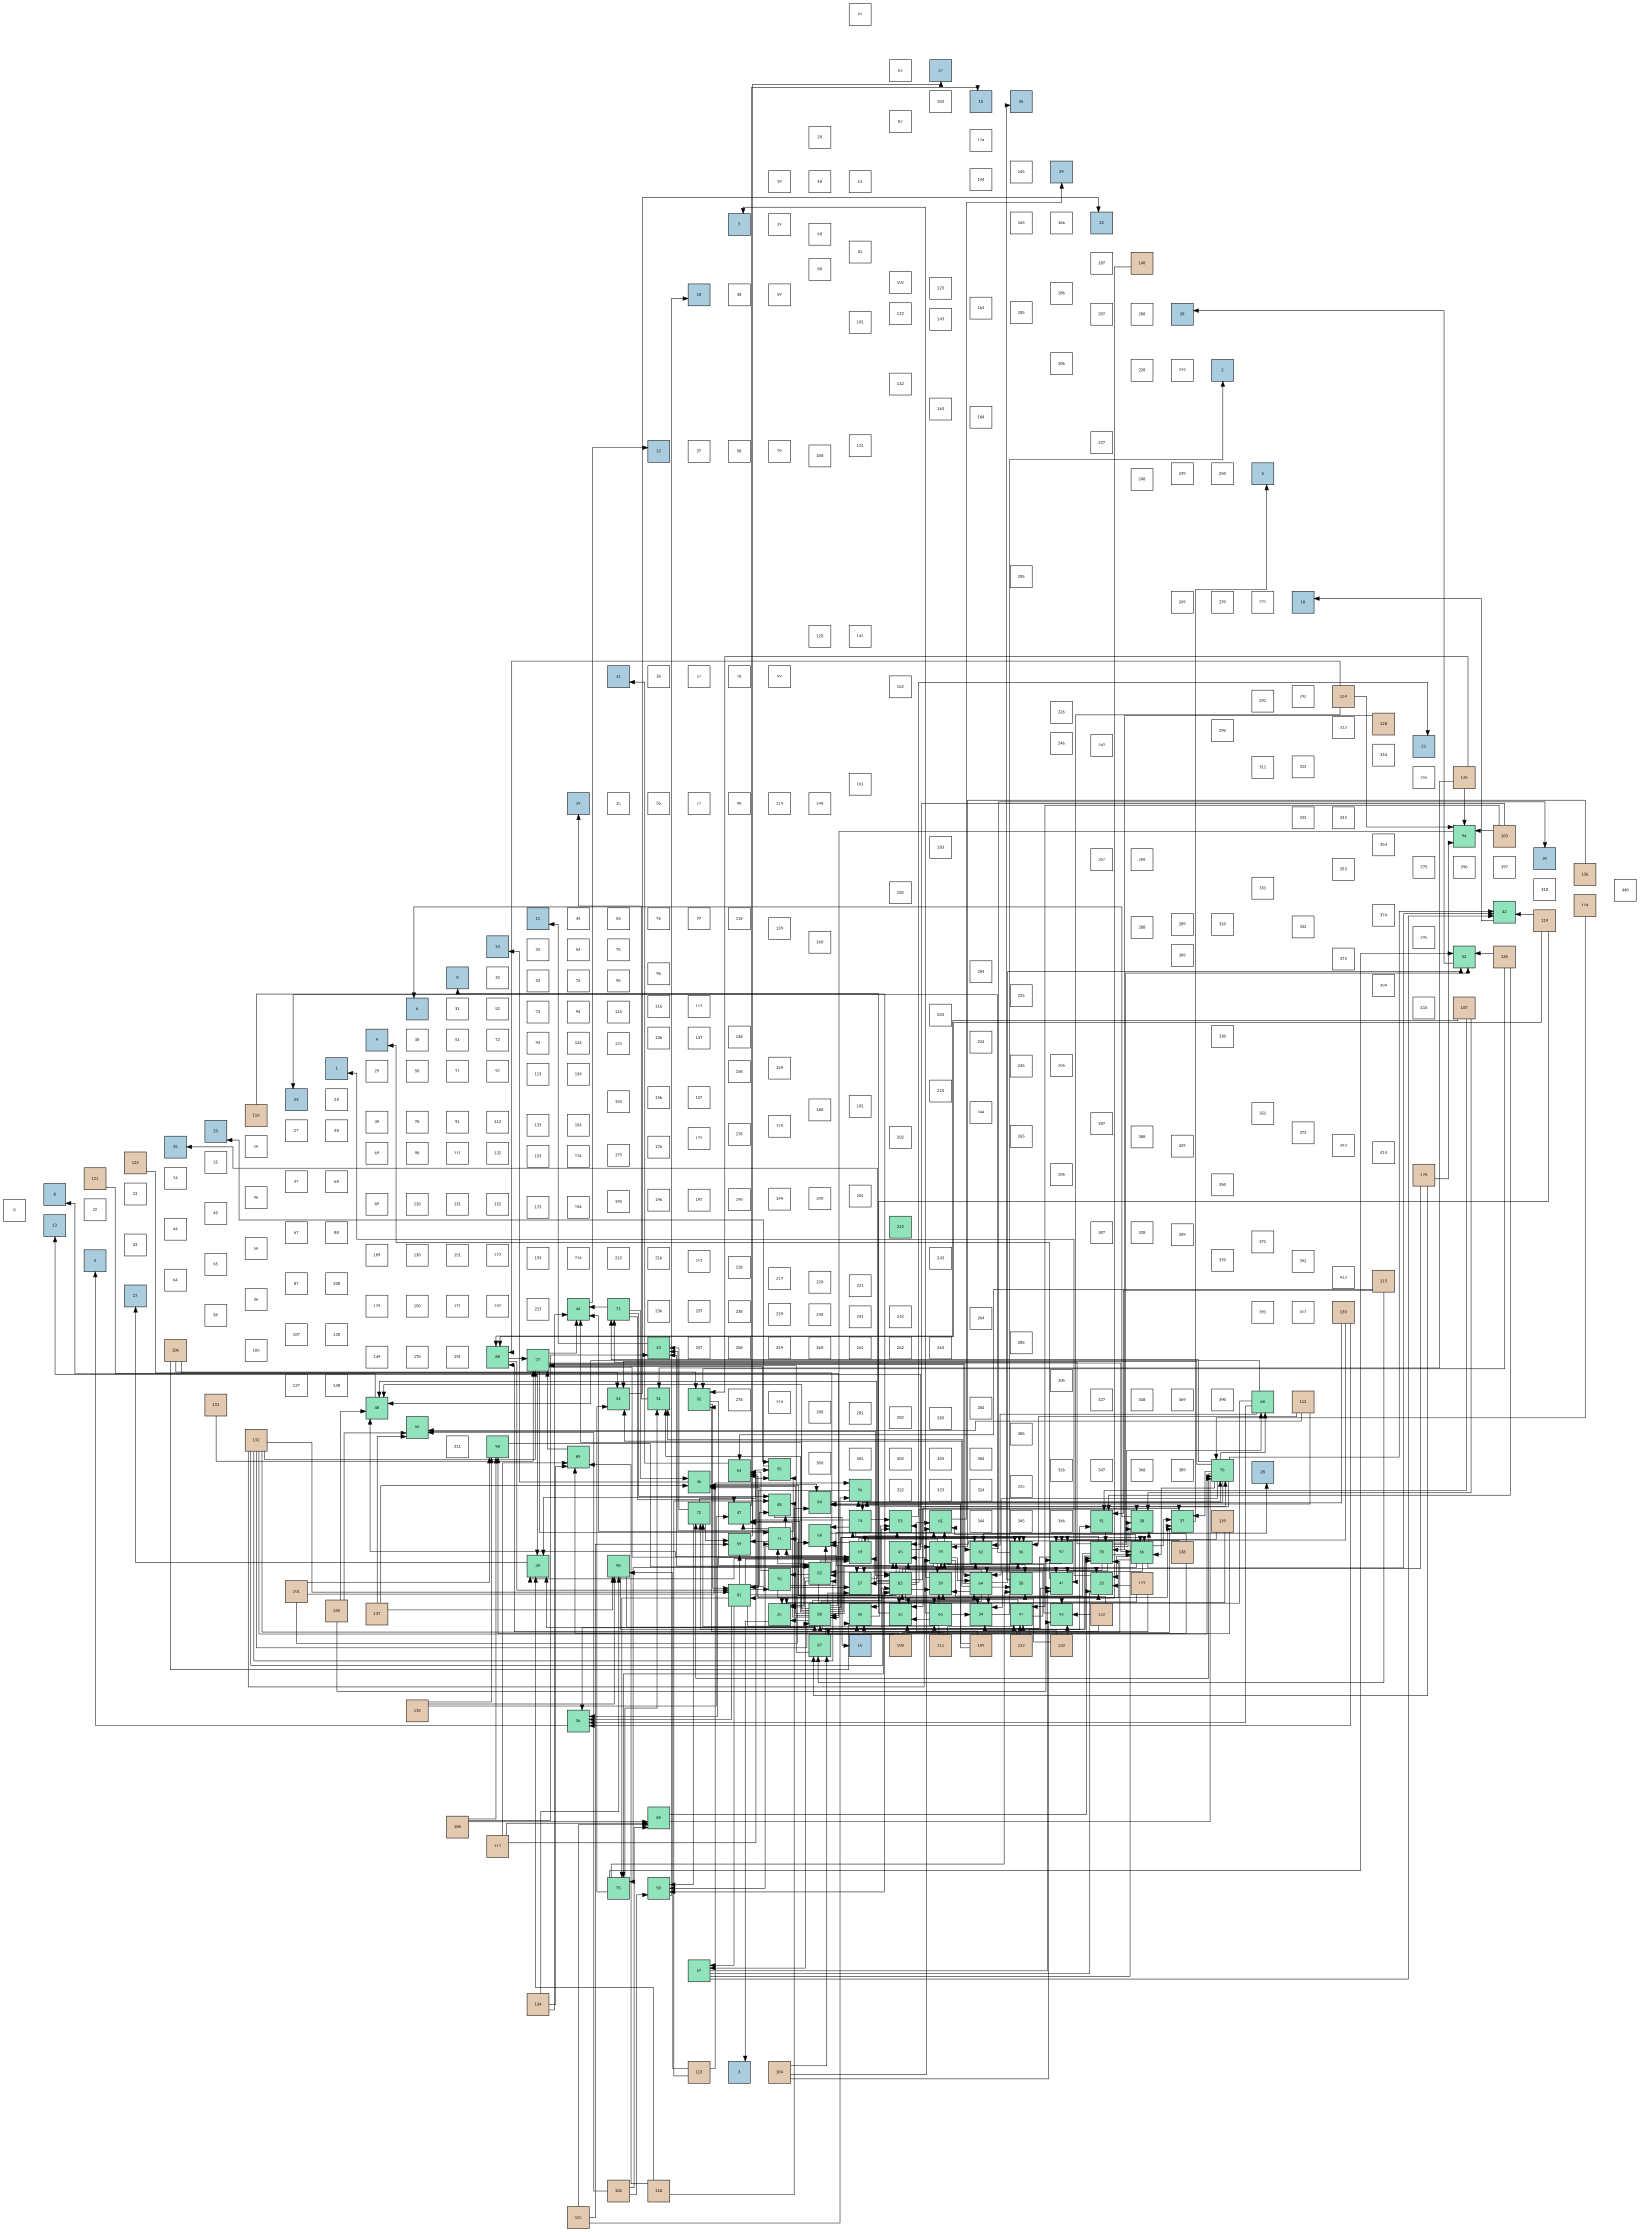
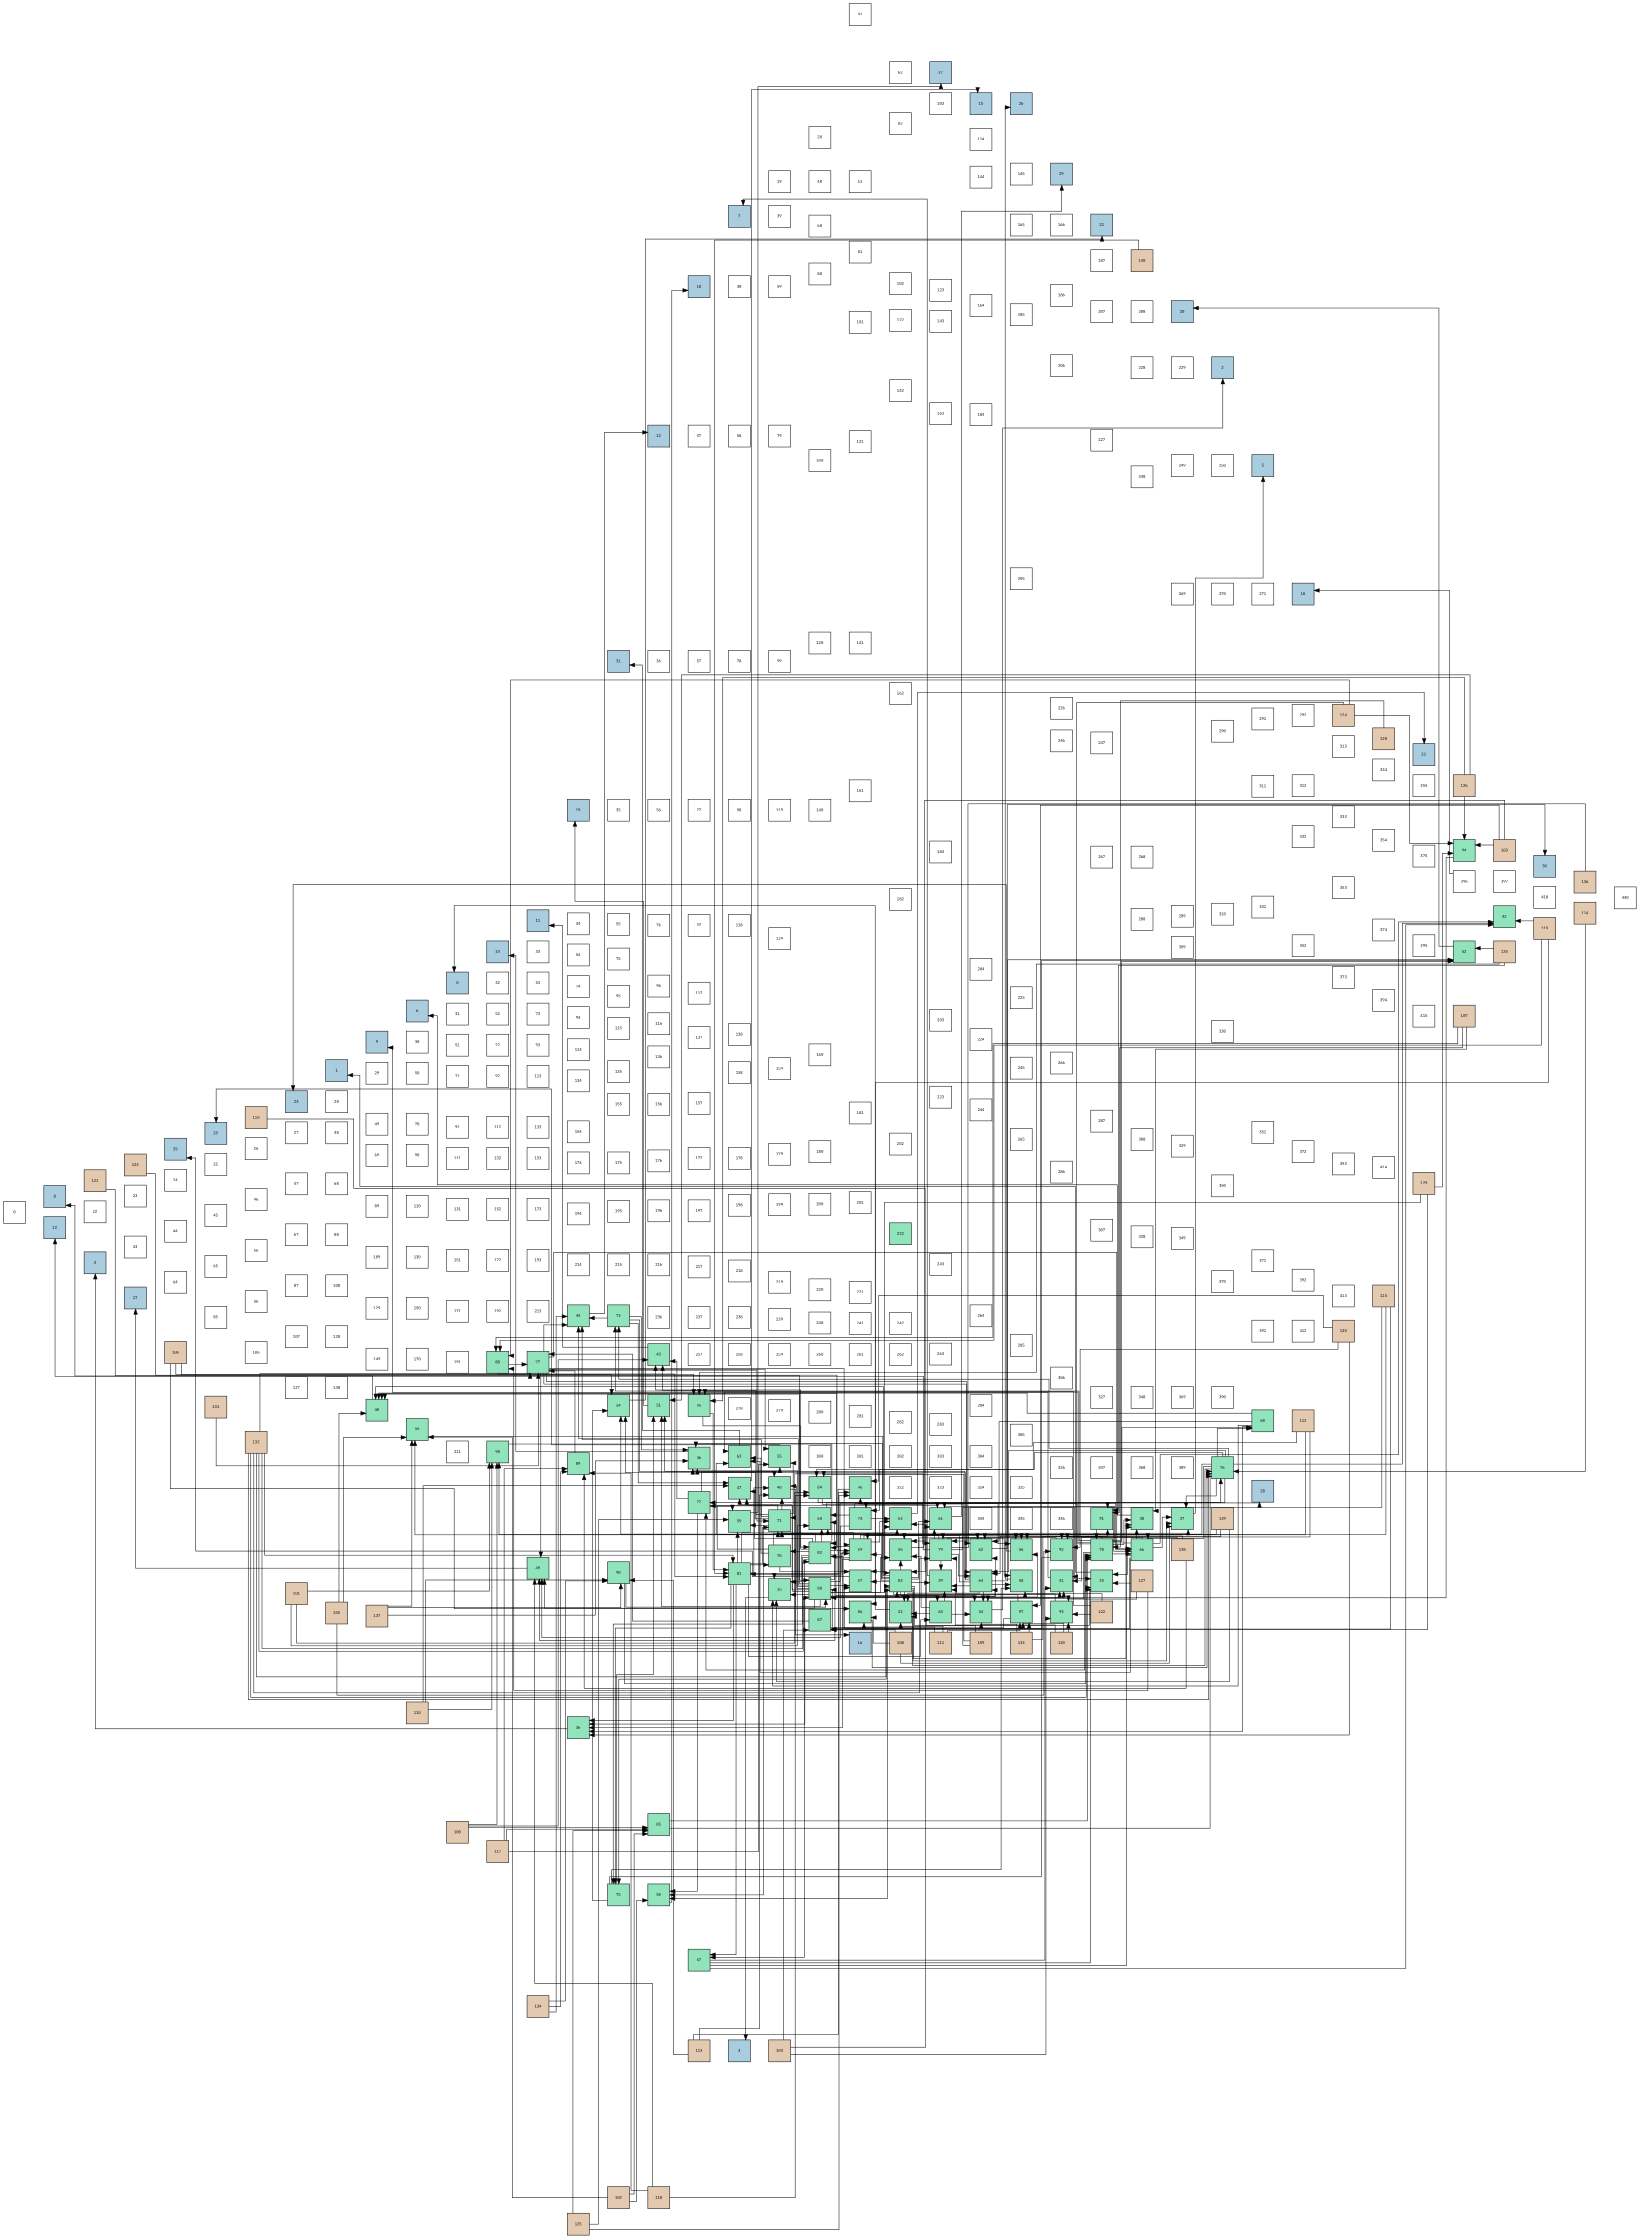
edge "42" -> "10": now "396" -> "10"
